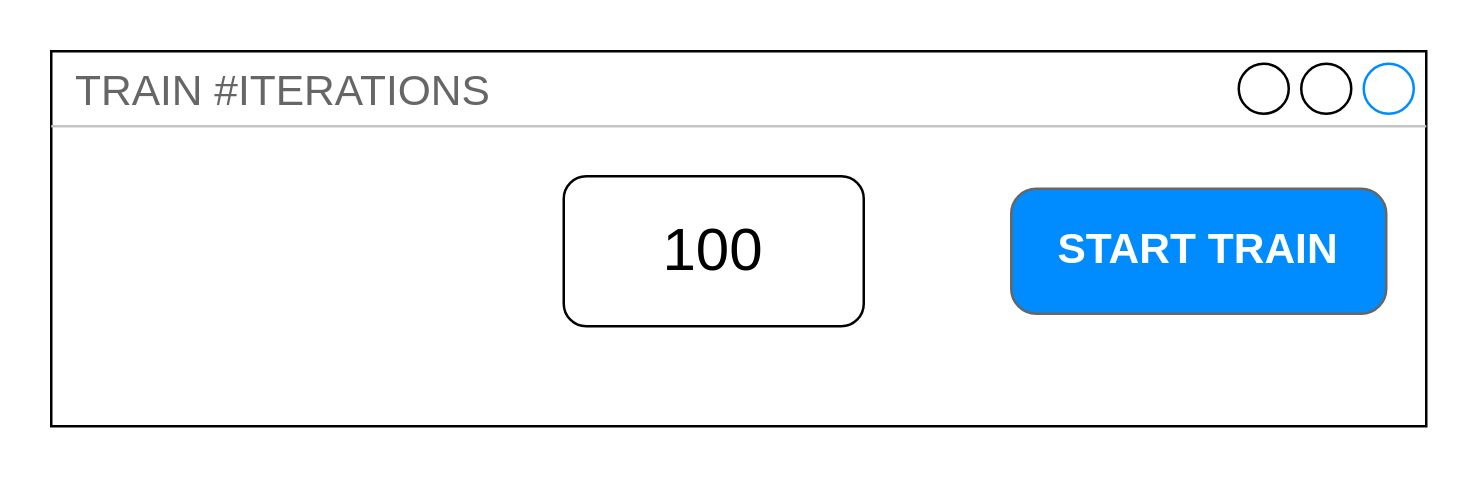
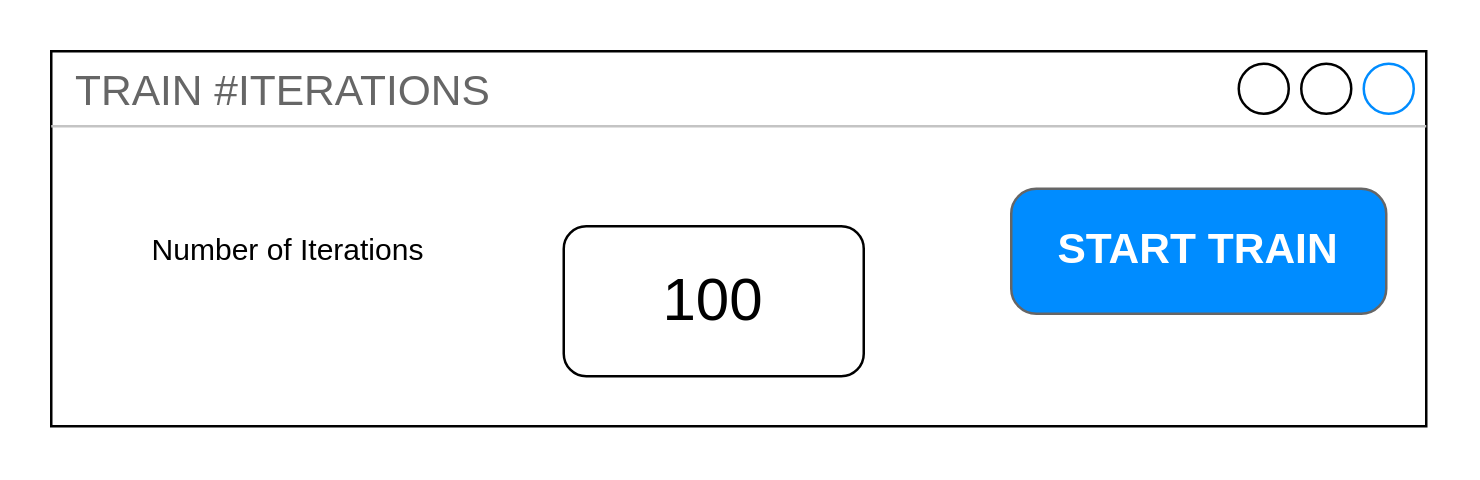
node "Number of Iterations": added
node "100": moved (714, 251) -> (714, 301)
